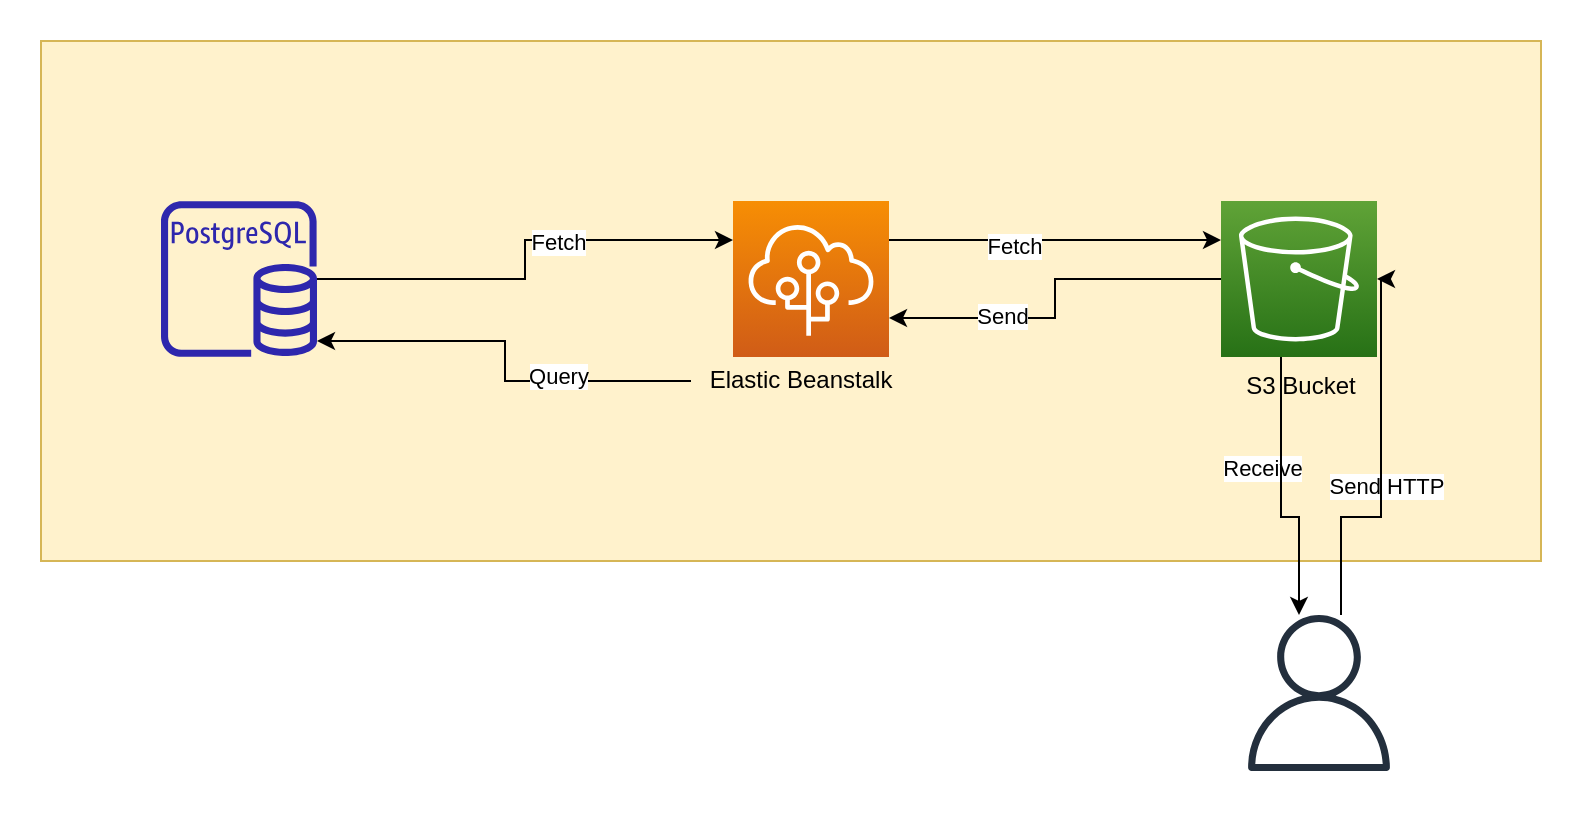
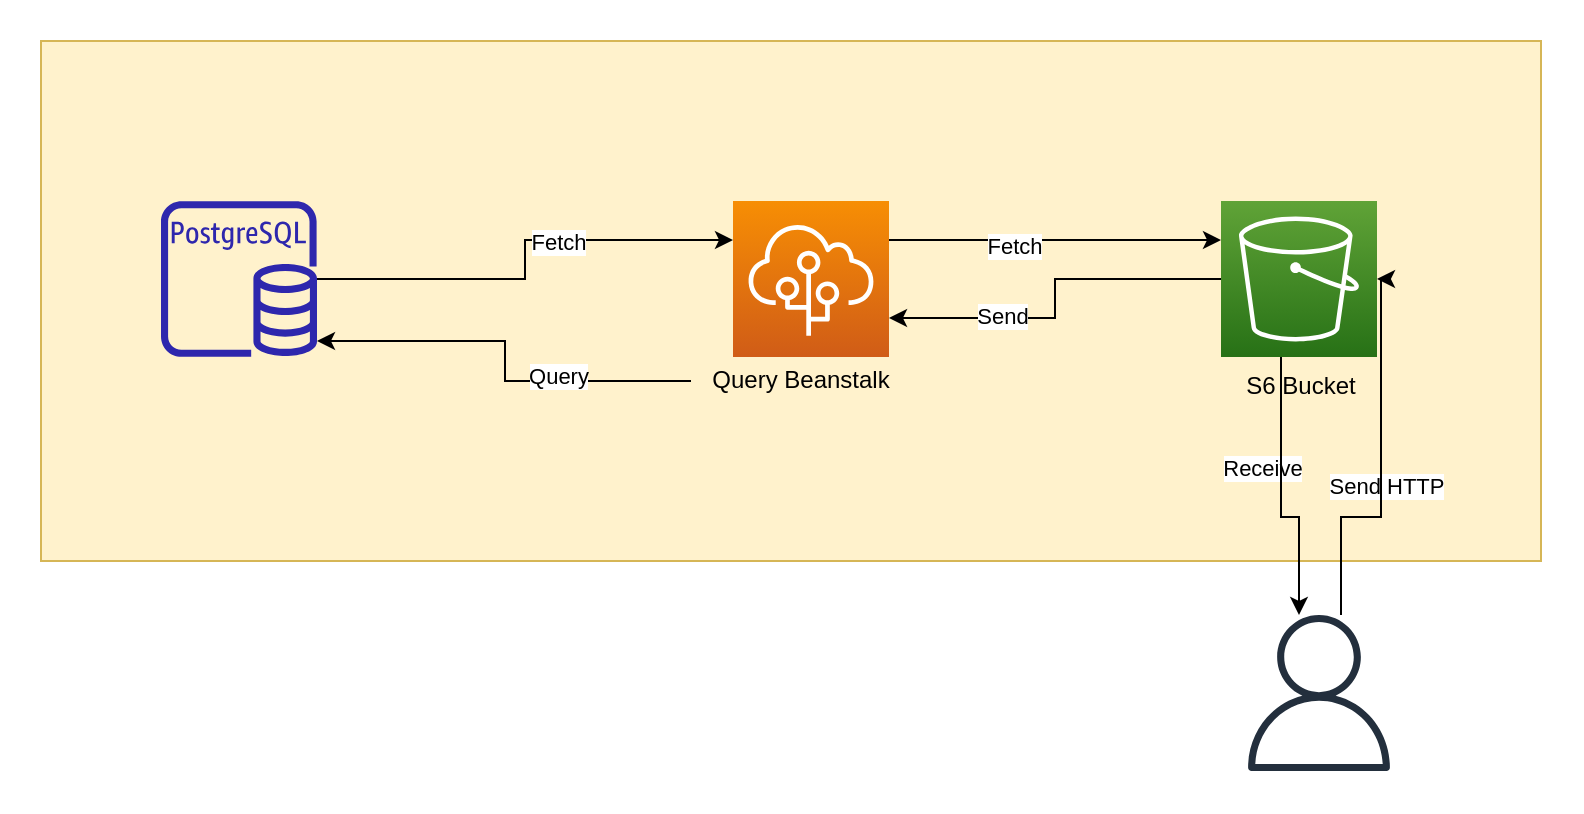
node "Elastic Beanstalk": label "Elastic Beanstalk" -> "Query Beanstalk"
node "S3 Bucket": label "S3 Bucket" -> "S6 Bucket"
